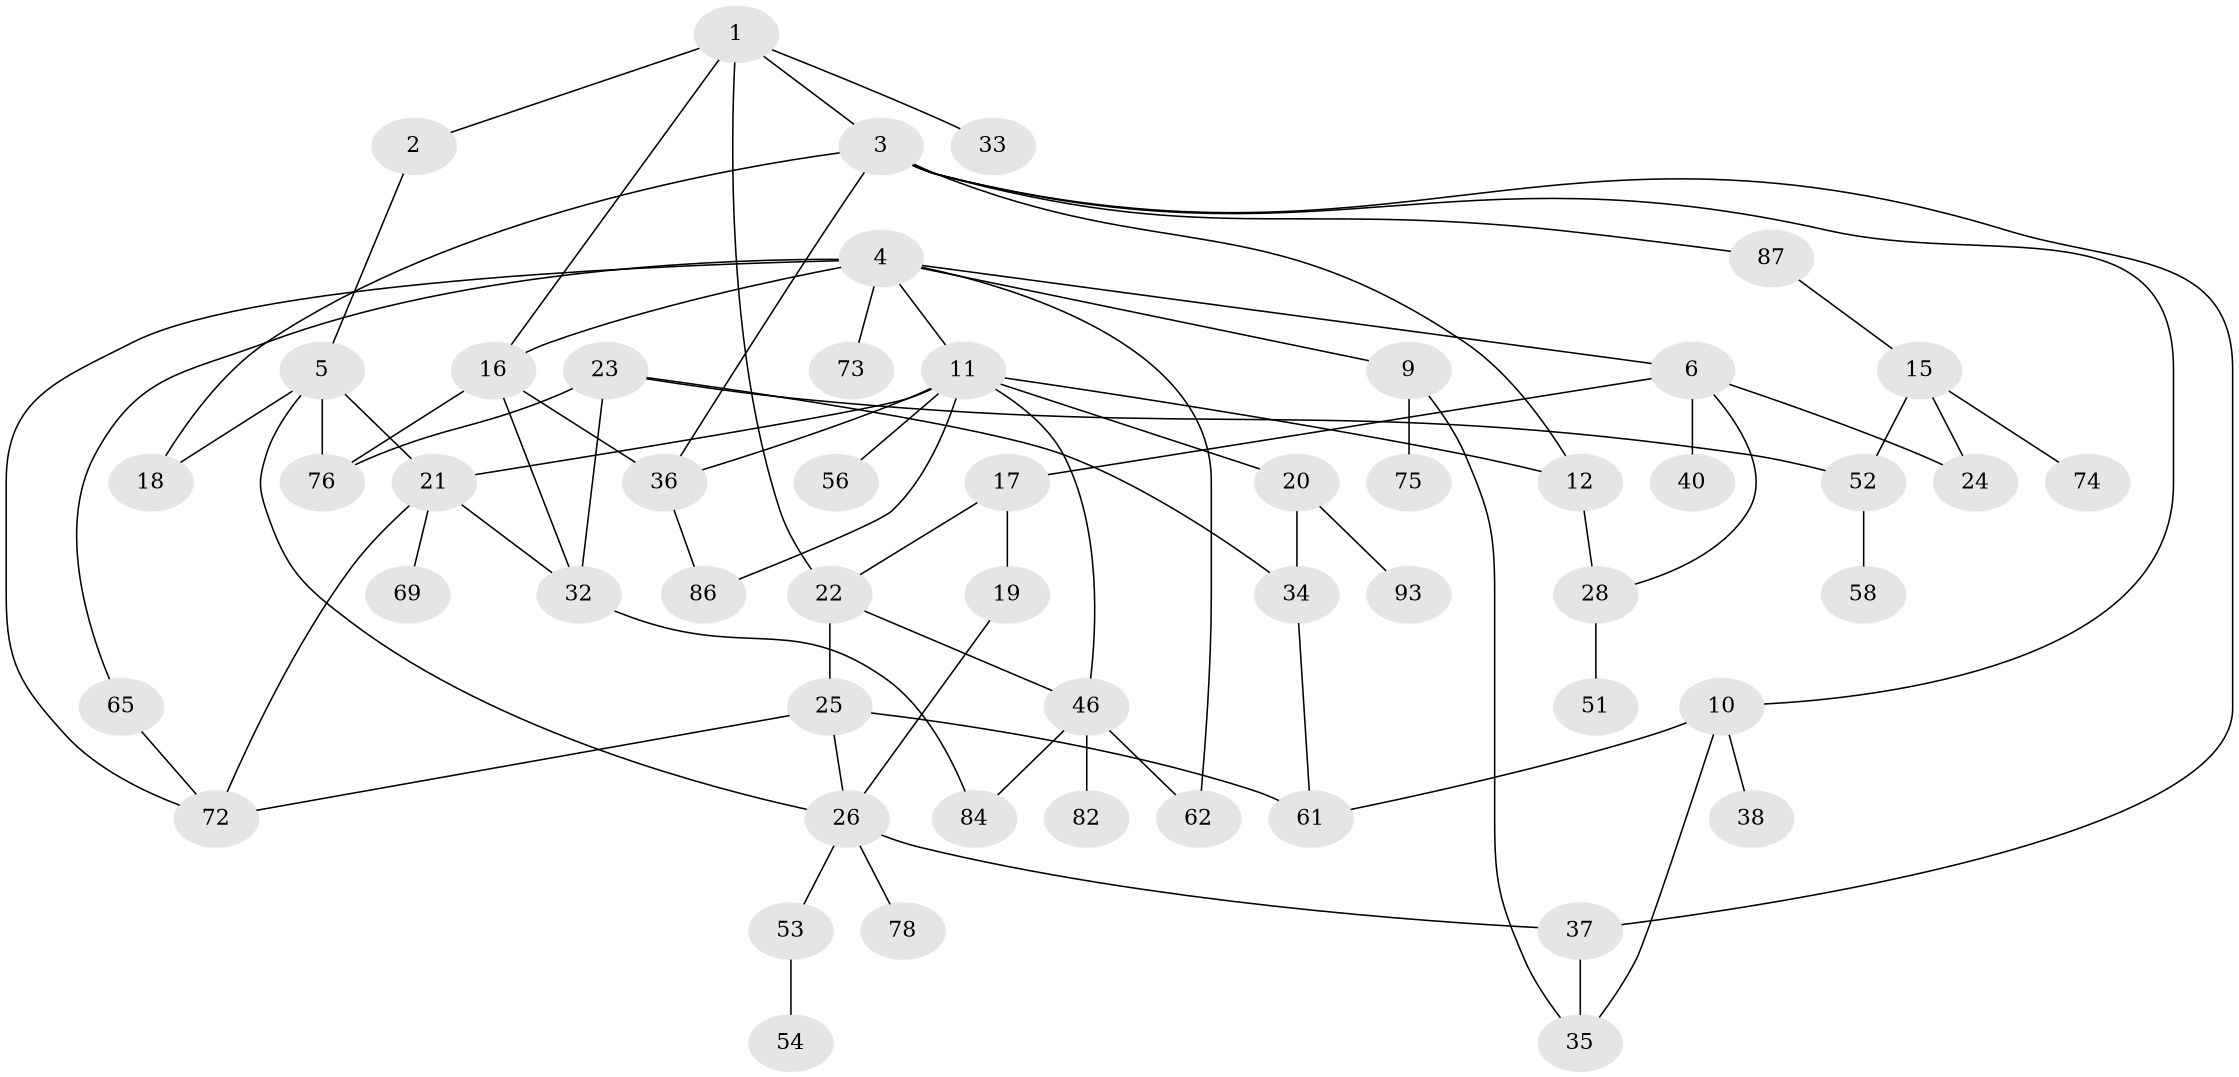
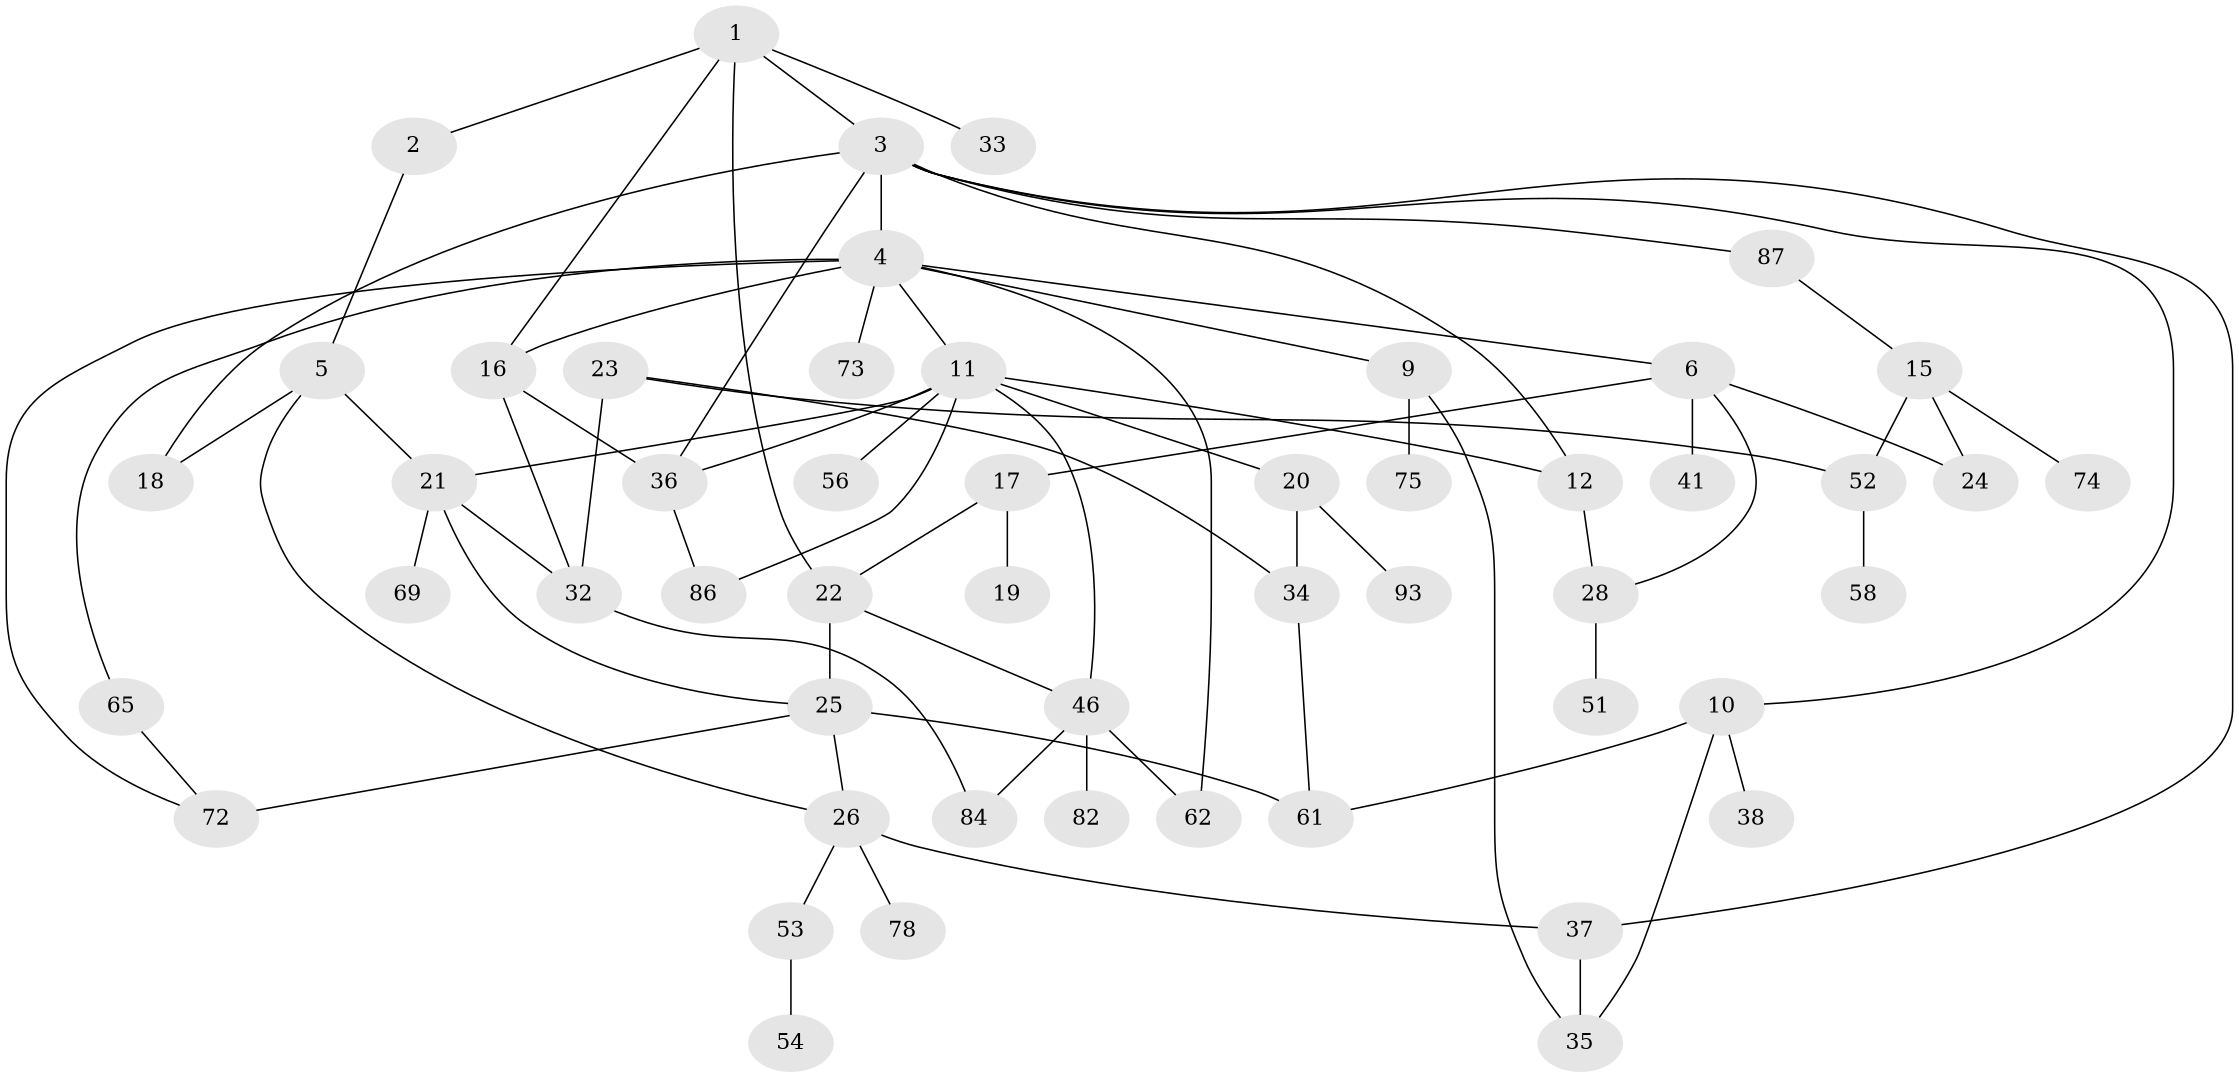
edge "3" -- "4": added
node "76": removed
node "40": label "40" -> "41"
edge "21" -- "72": now "21" -- "25"
edge "19" -- "26": removed
